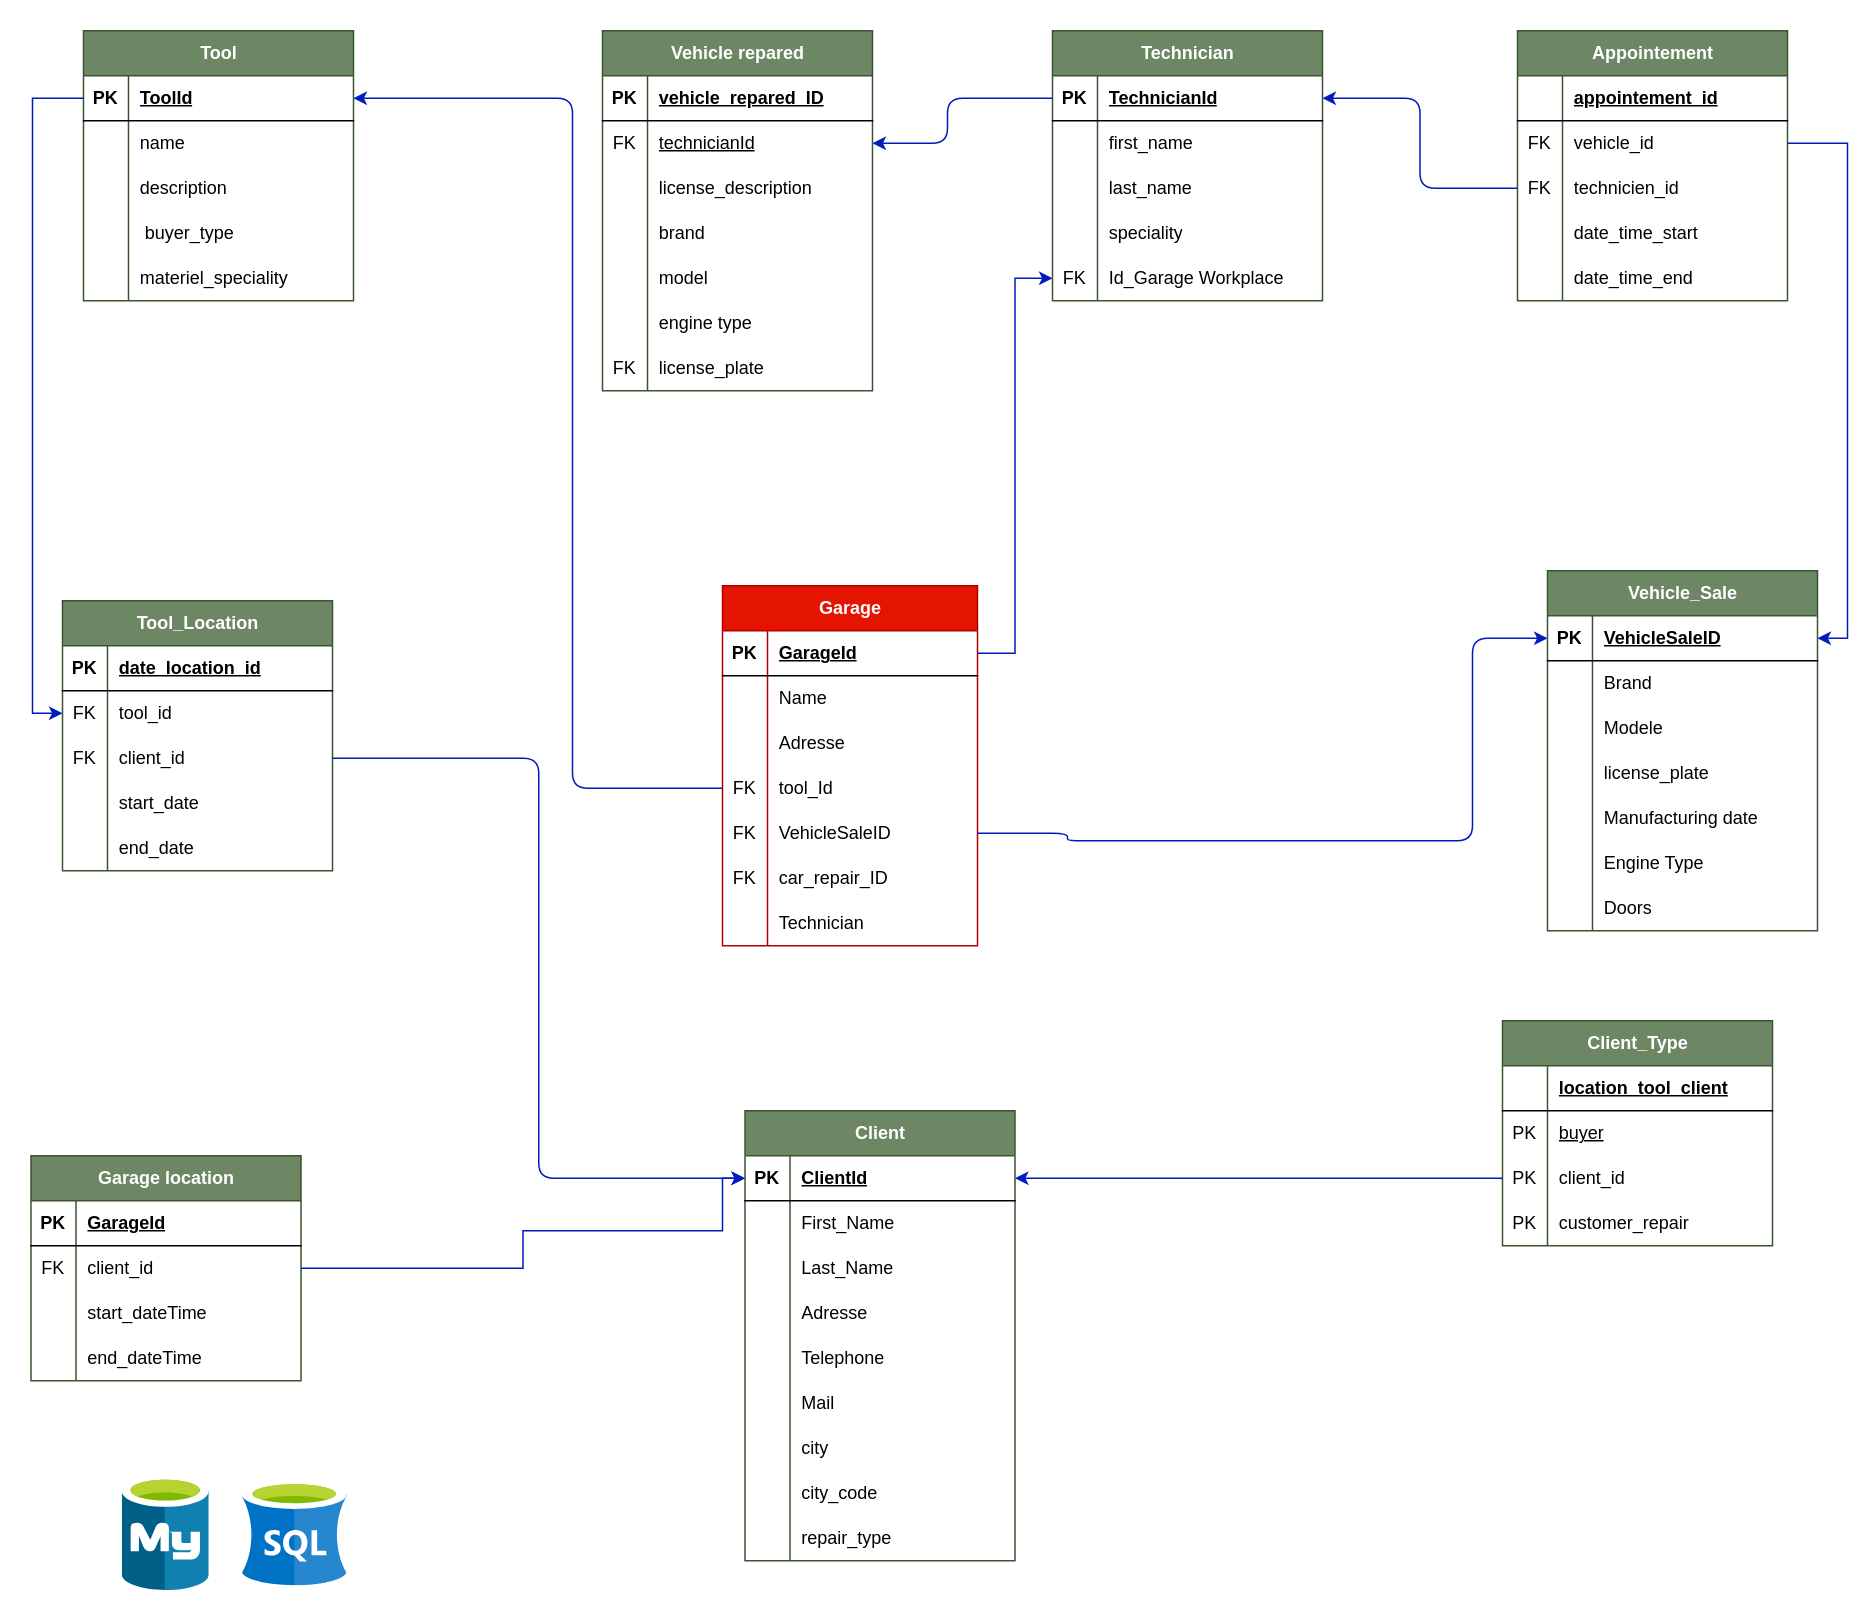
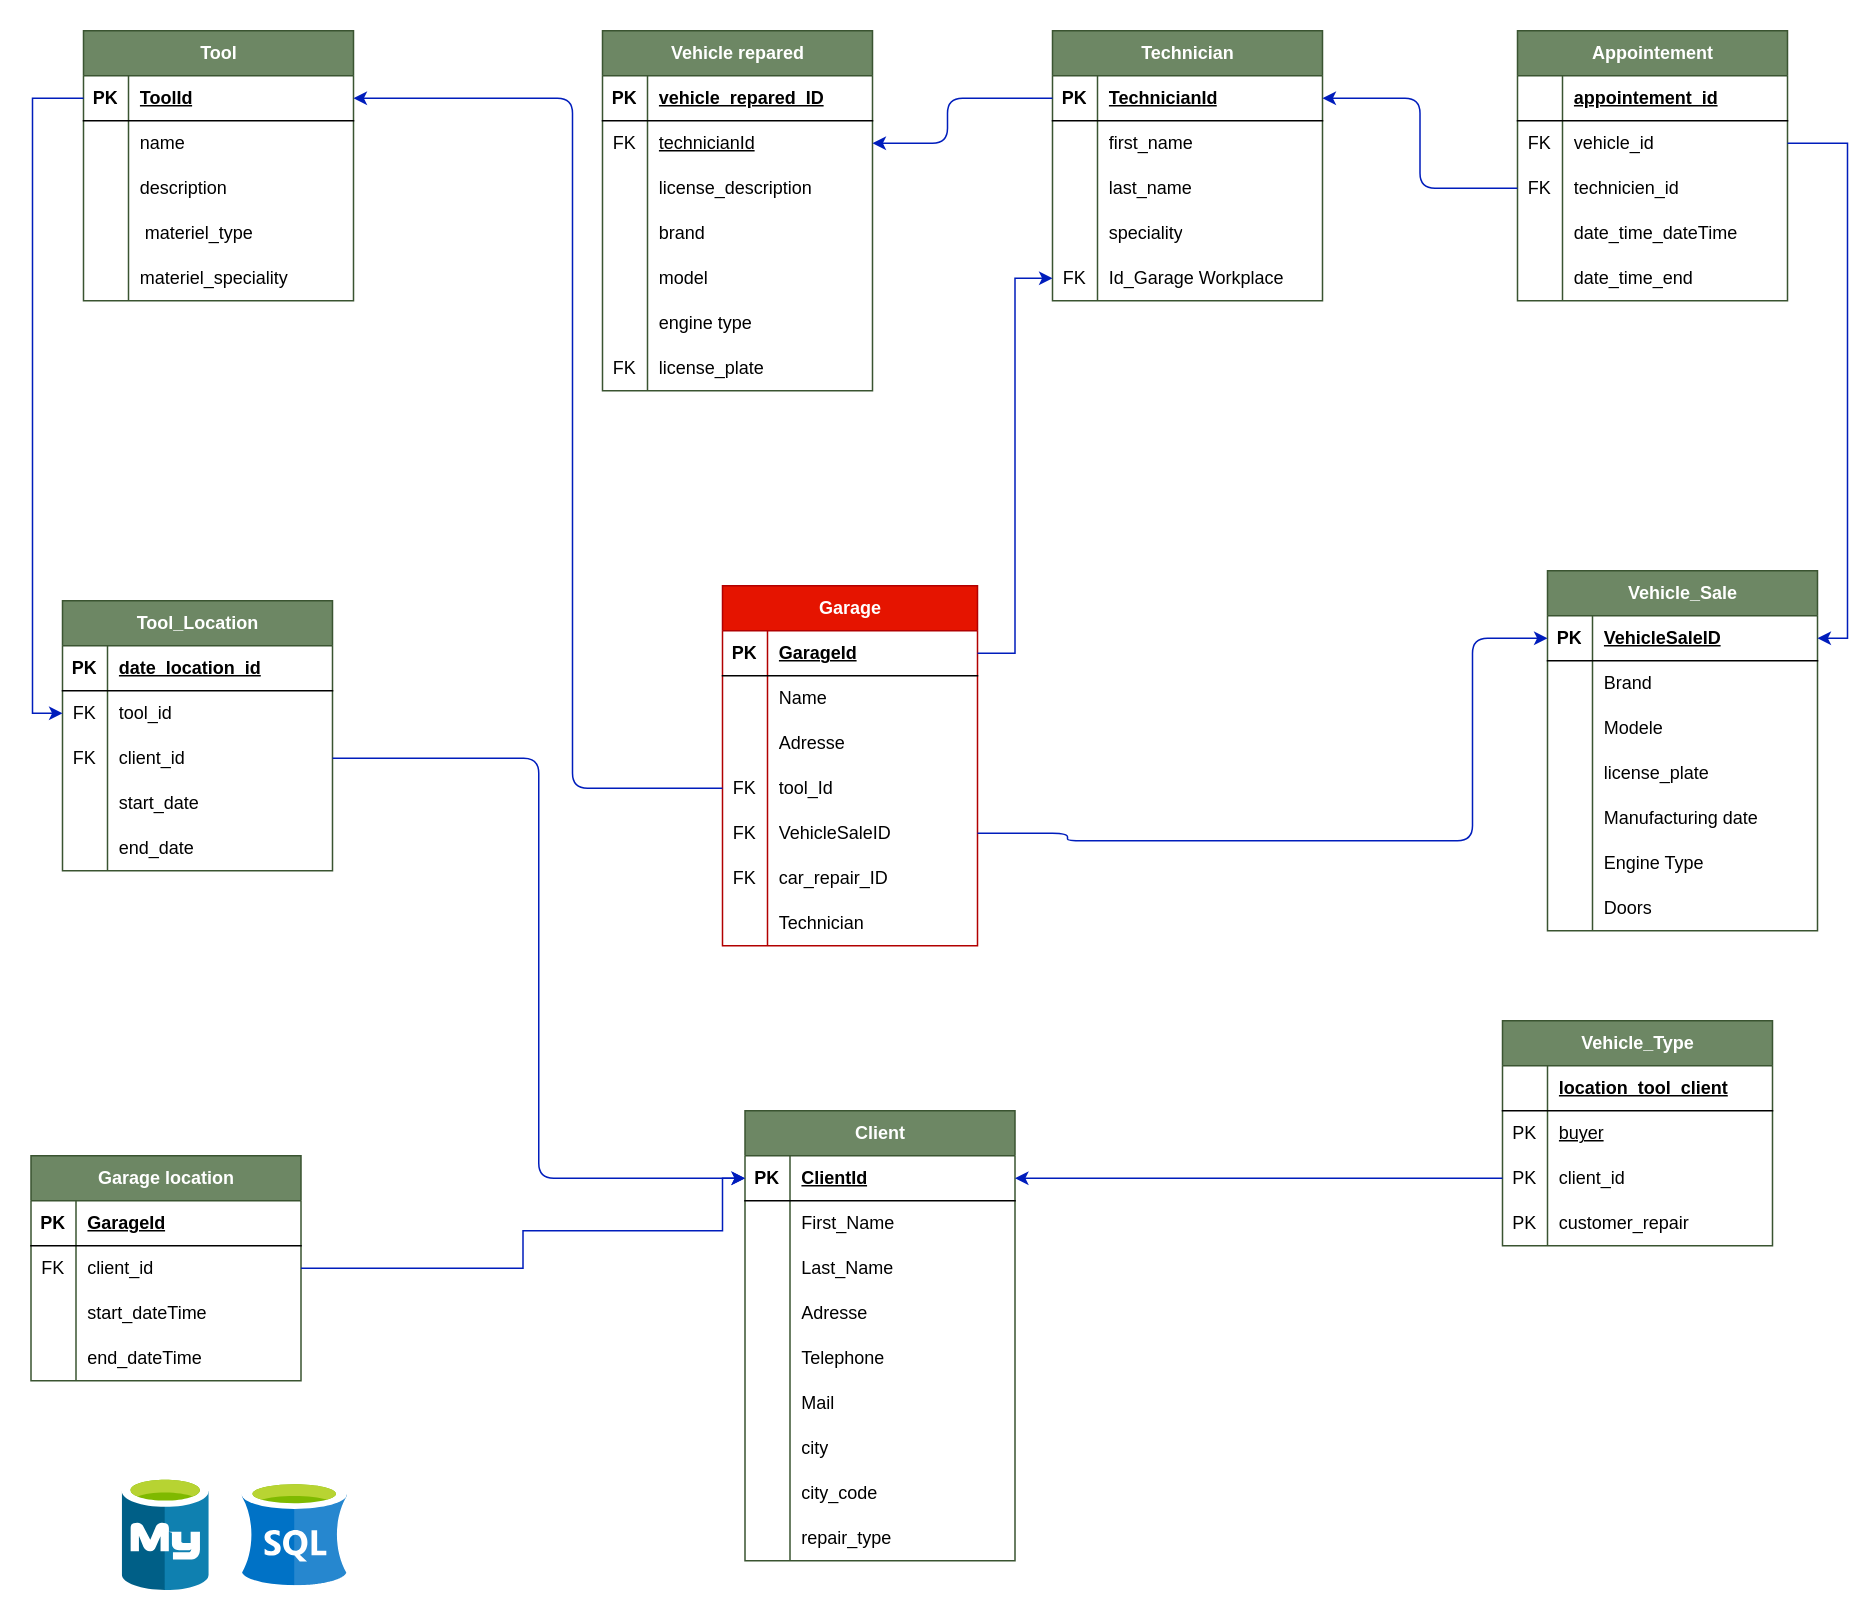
node "buyer_type": label "buyer_type" -> "materiel_type"
node "date_time_start": label "date_time_start" -> "date_time_dateTime"
node "Client_Type": label "Client_Type" -> "Vehicle_Type"
